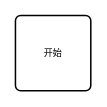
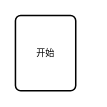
node "开始": size 75x75 -> 60x75
